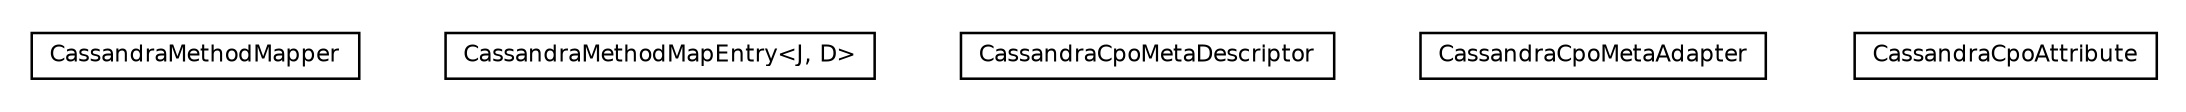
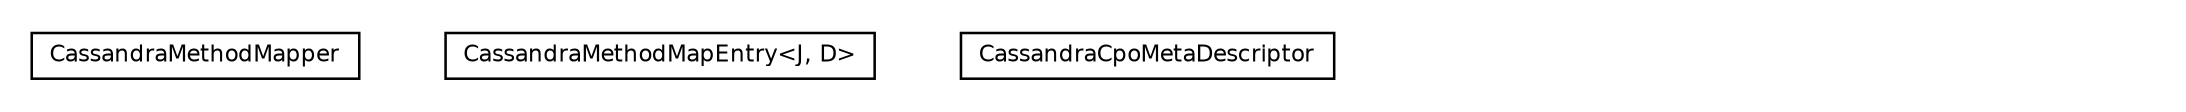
node "CassandraCpoMetaAdapter": removed
node "CassandraCpoAttribute": removed
